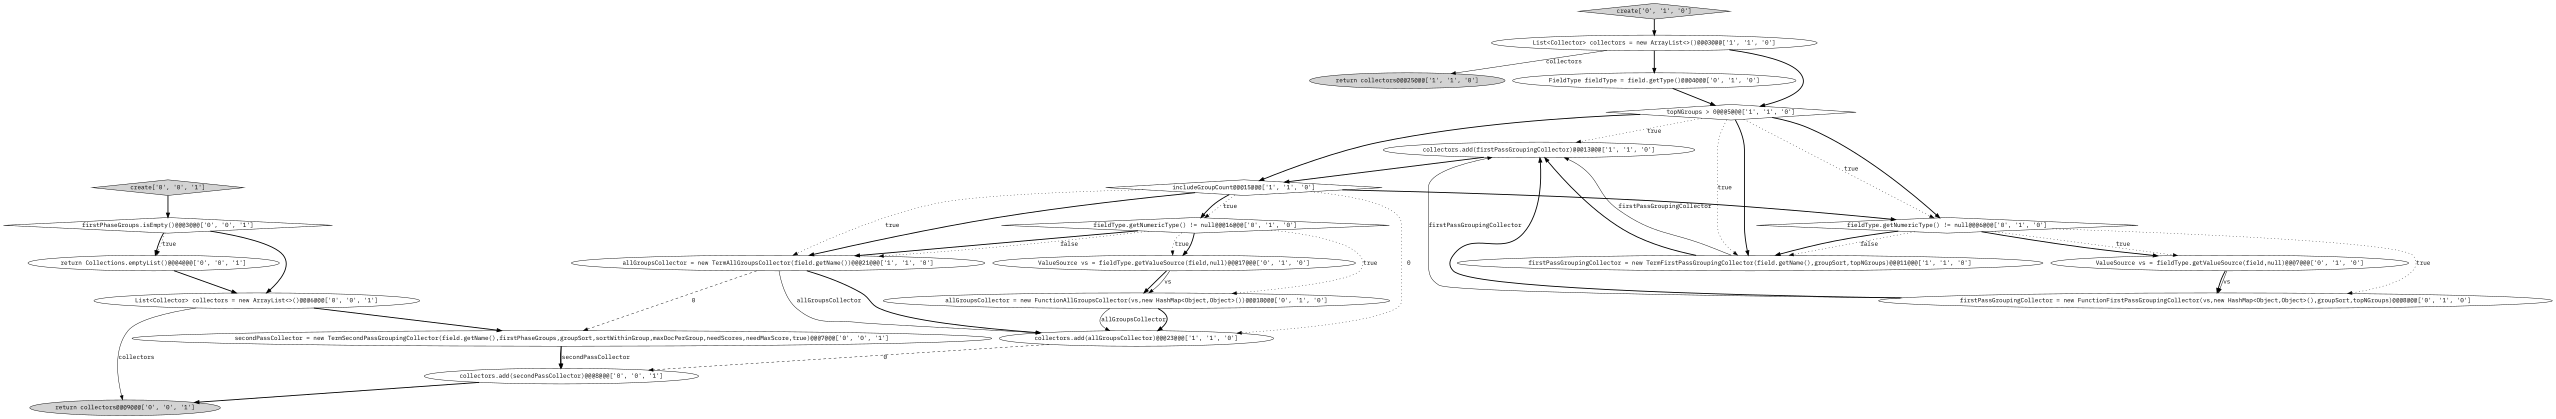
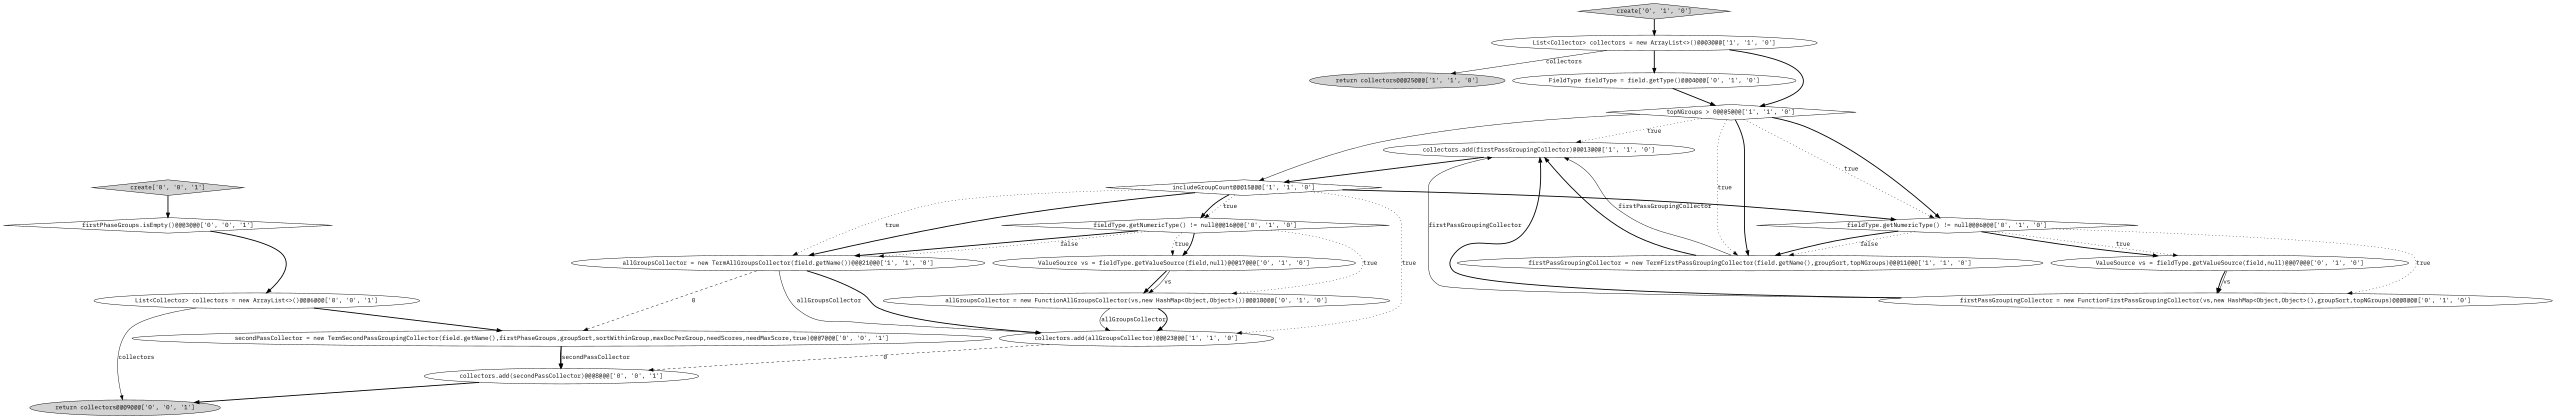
edge "topNGroups > 0@@@5@@@['1', '1', '0']" -> "includeGroupCount@@@15@@@['1', '1', '0']": style bold -> solid
node "return Collections.emptyList()@@@4@@@['0', '0', '1']": removed
edge "includeGroupCount@@@15@@@['1', '1', '0']" -> "collectors.add(allGroupsCollector)@@@23@@@['1', '1', '0']": label "0" -> "true"
